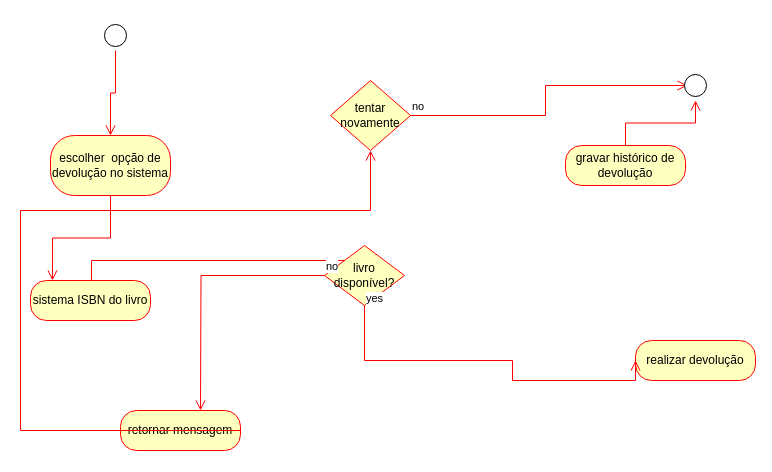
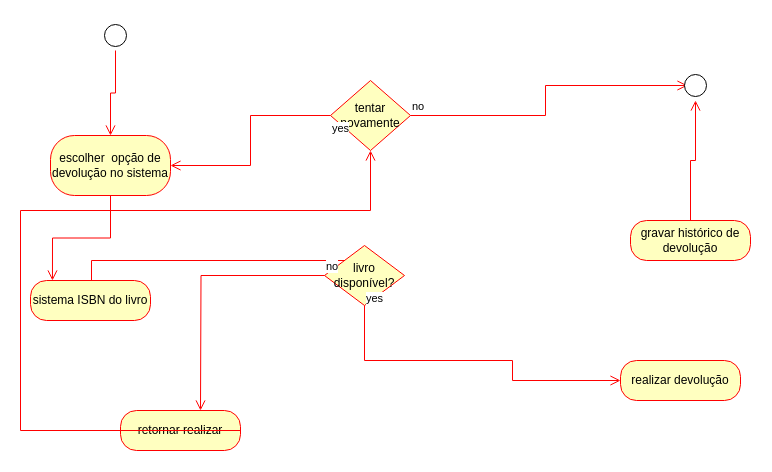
edge "tentar novamente" -> "escolher opção de devolução no sistema": added, label "yes"
node "gravar histórico de devolução": moved (626, 166) -> (691, 241)
node "realizar devolução": moved (696, 361) -> (681, 381)
node "retornar mensagem": label "retornar mensagem" -> "retornar realizar"
